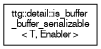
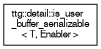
node "ttg::detail::is_buffer _buffer_serializable < T, Enabler >": label "ttg::detail::is_buffer _buffer_serializable < T, Enabler >" -> "ttg::detail::is_user _buffer_serializable < T, Enabler >"
